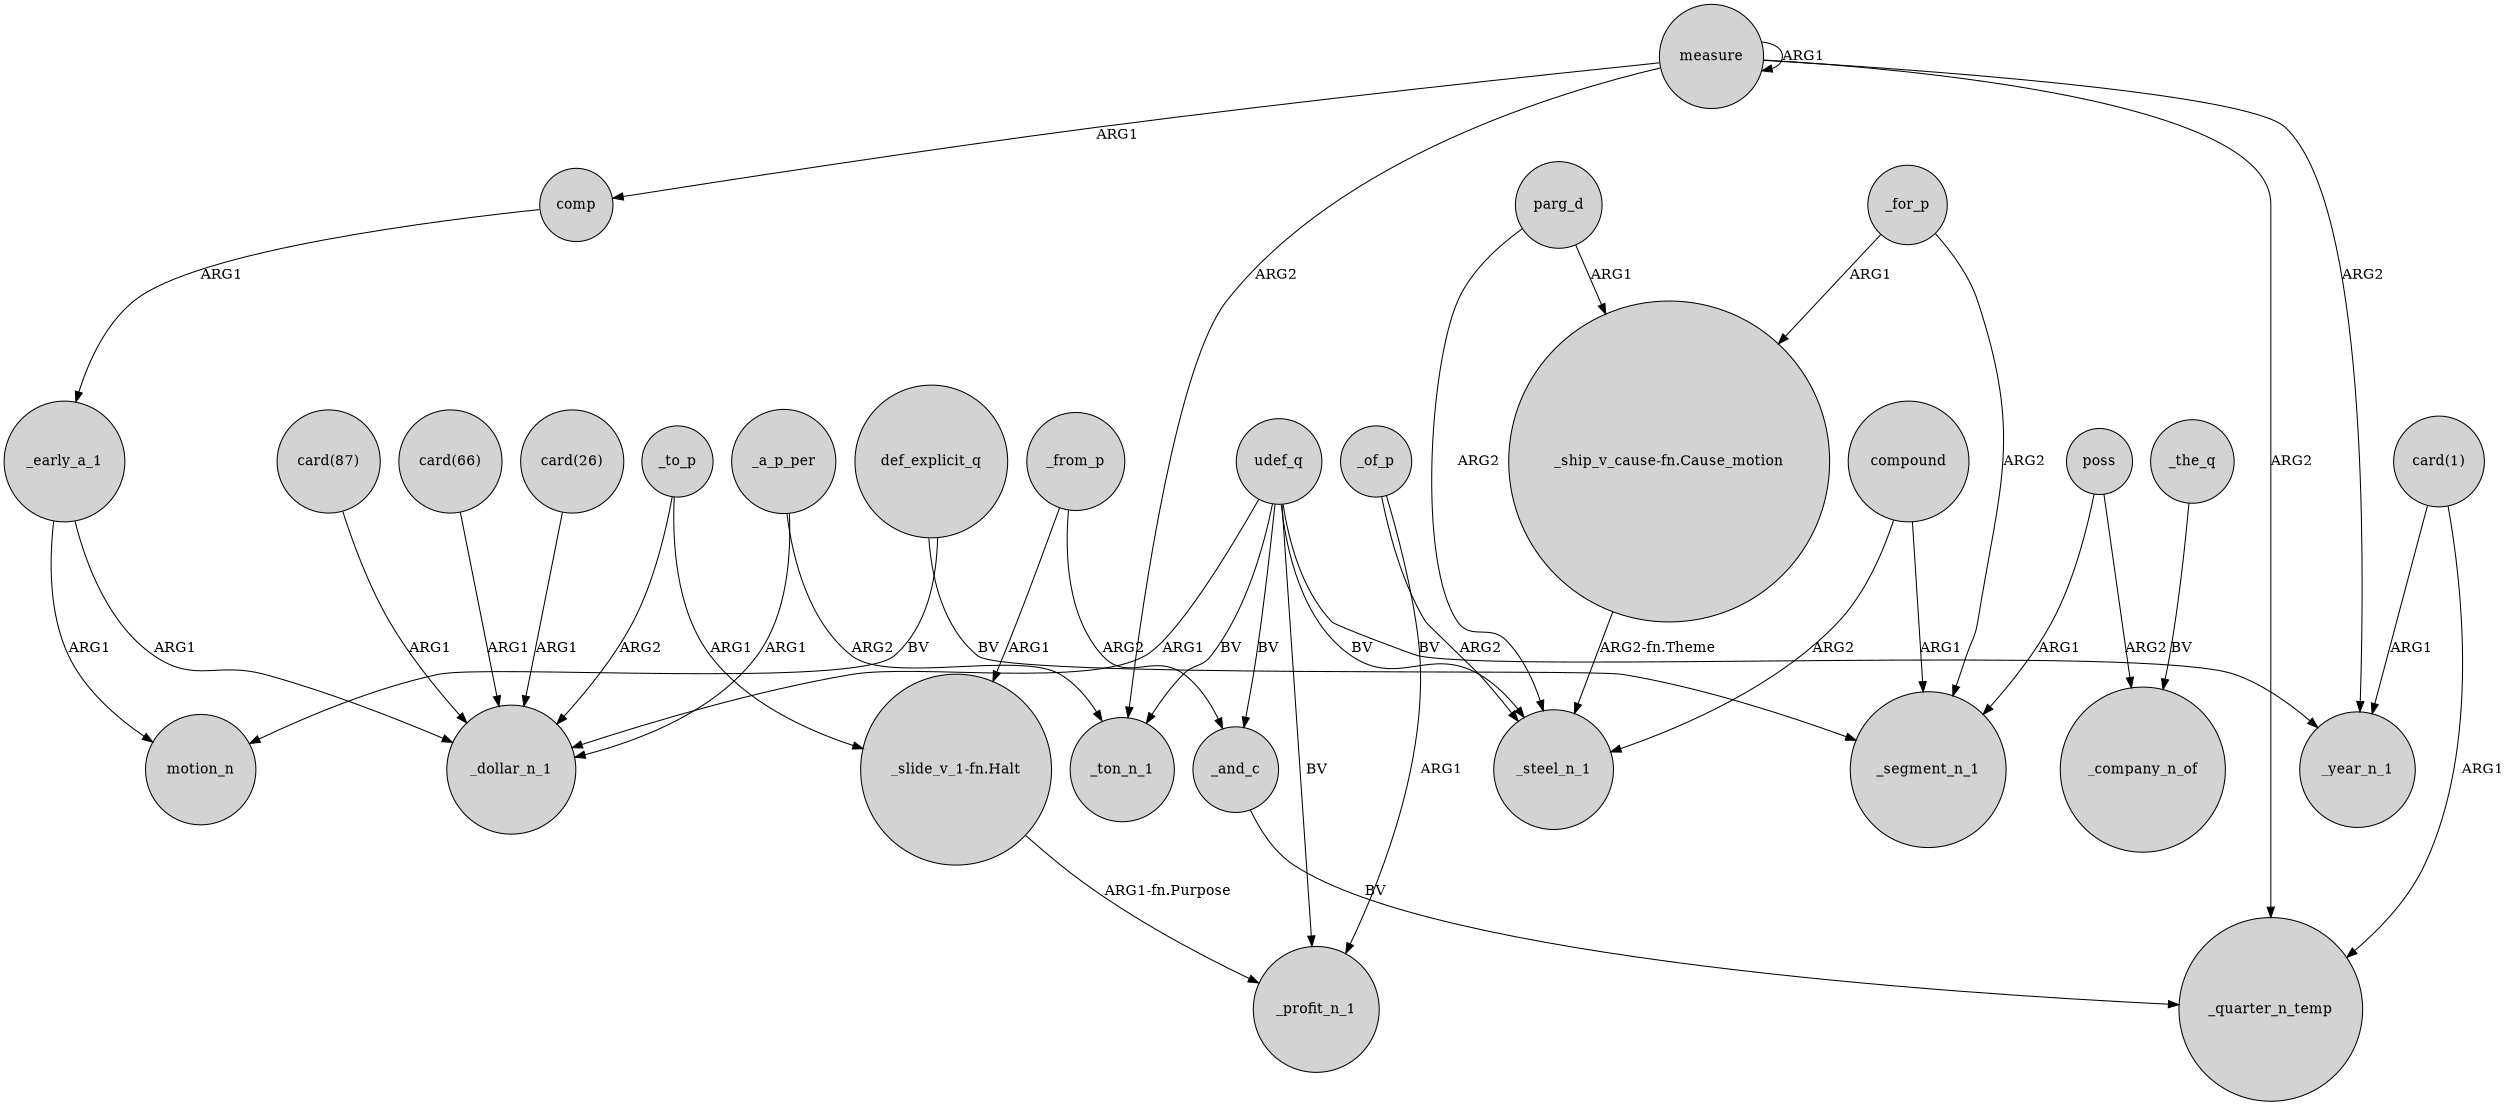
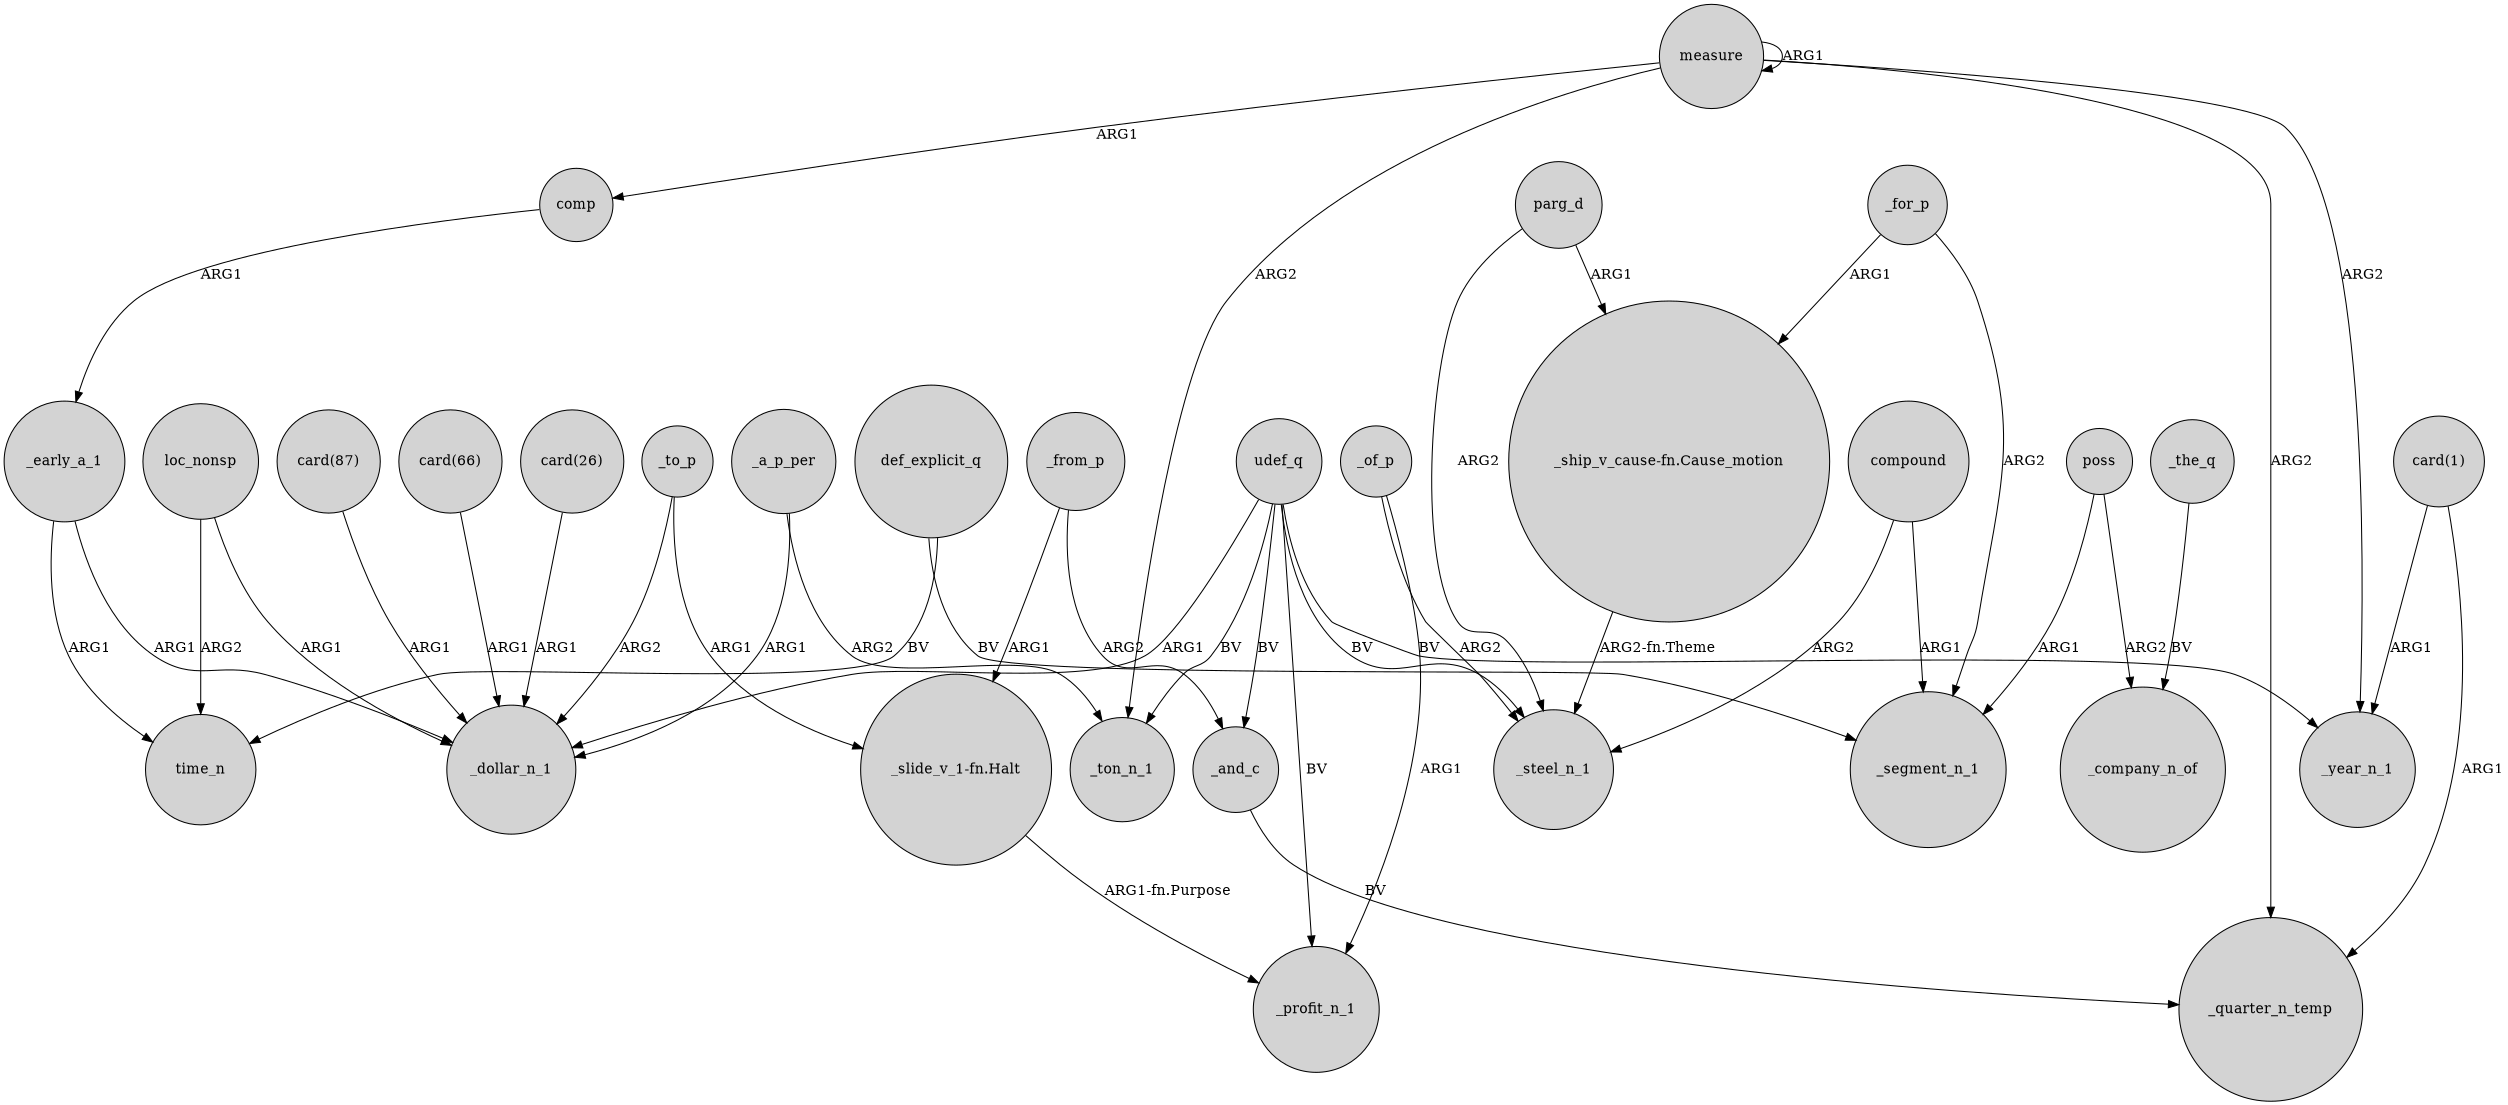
node "loc_nonsp": added
node "motion_n": label "motion_n" -> "time_n"
